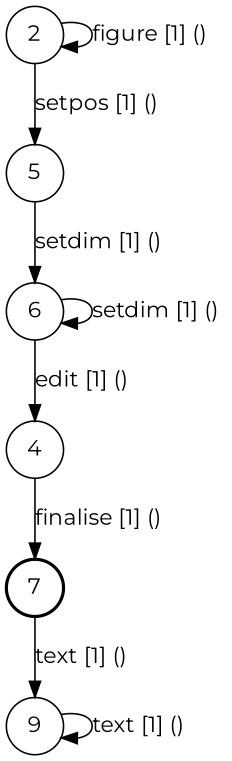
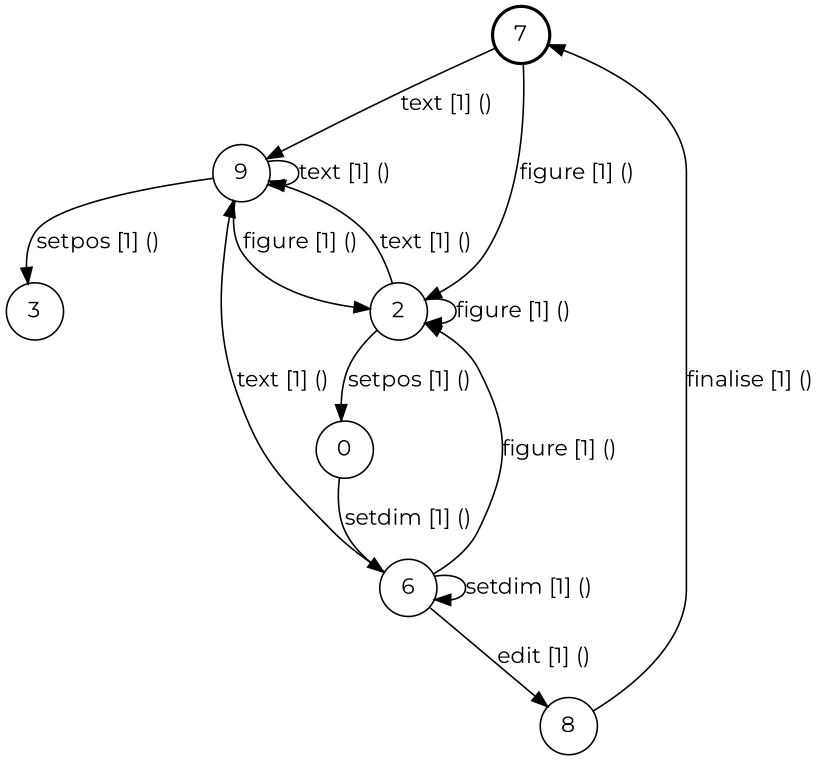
node "5": label "5" -> "0"
edge "7" -> "2": added, label "figure [1] ()"
edge "2" -> "9": added, label "text [1] ()"
edge "9" -> "2": added, label "figure [1] ()"
node "3": added
edge "6" -> "9": added, label "text [1] ()"
node "4": label "4" -> "8"
edge "6" -> "2": added, label "figure [1] ()"
